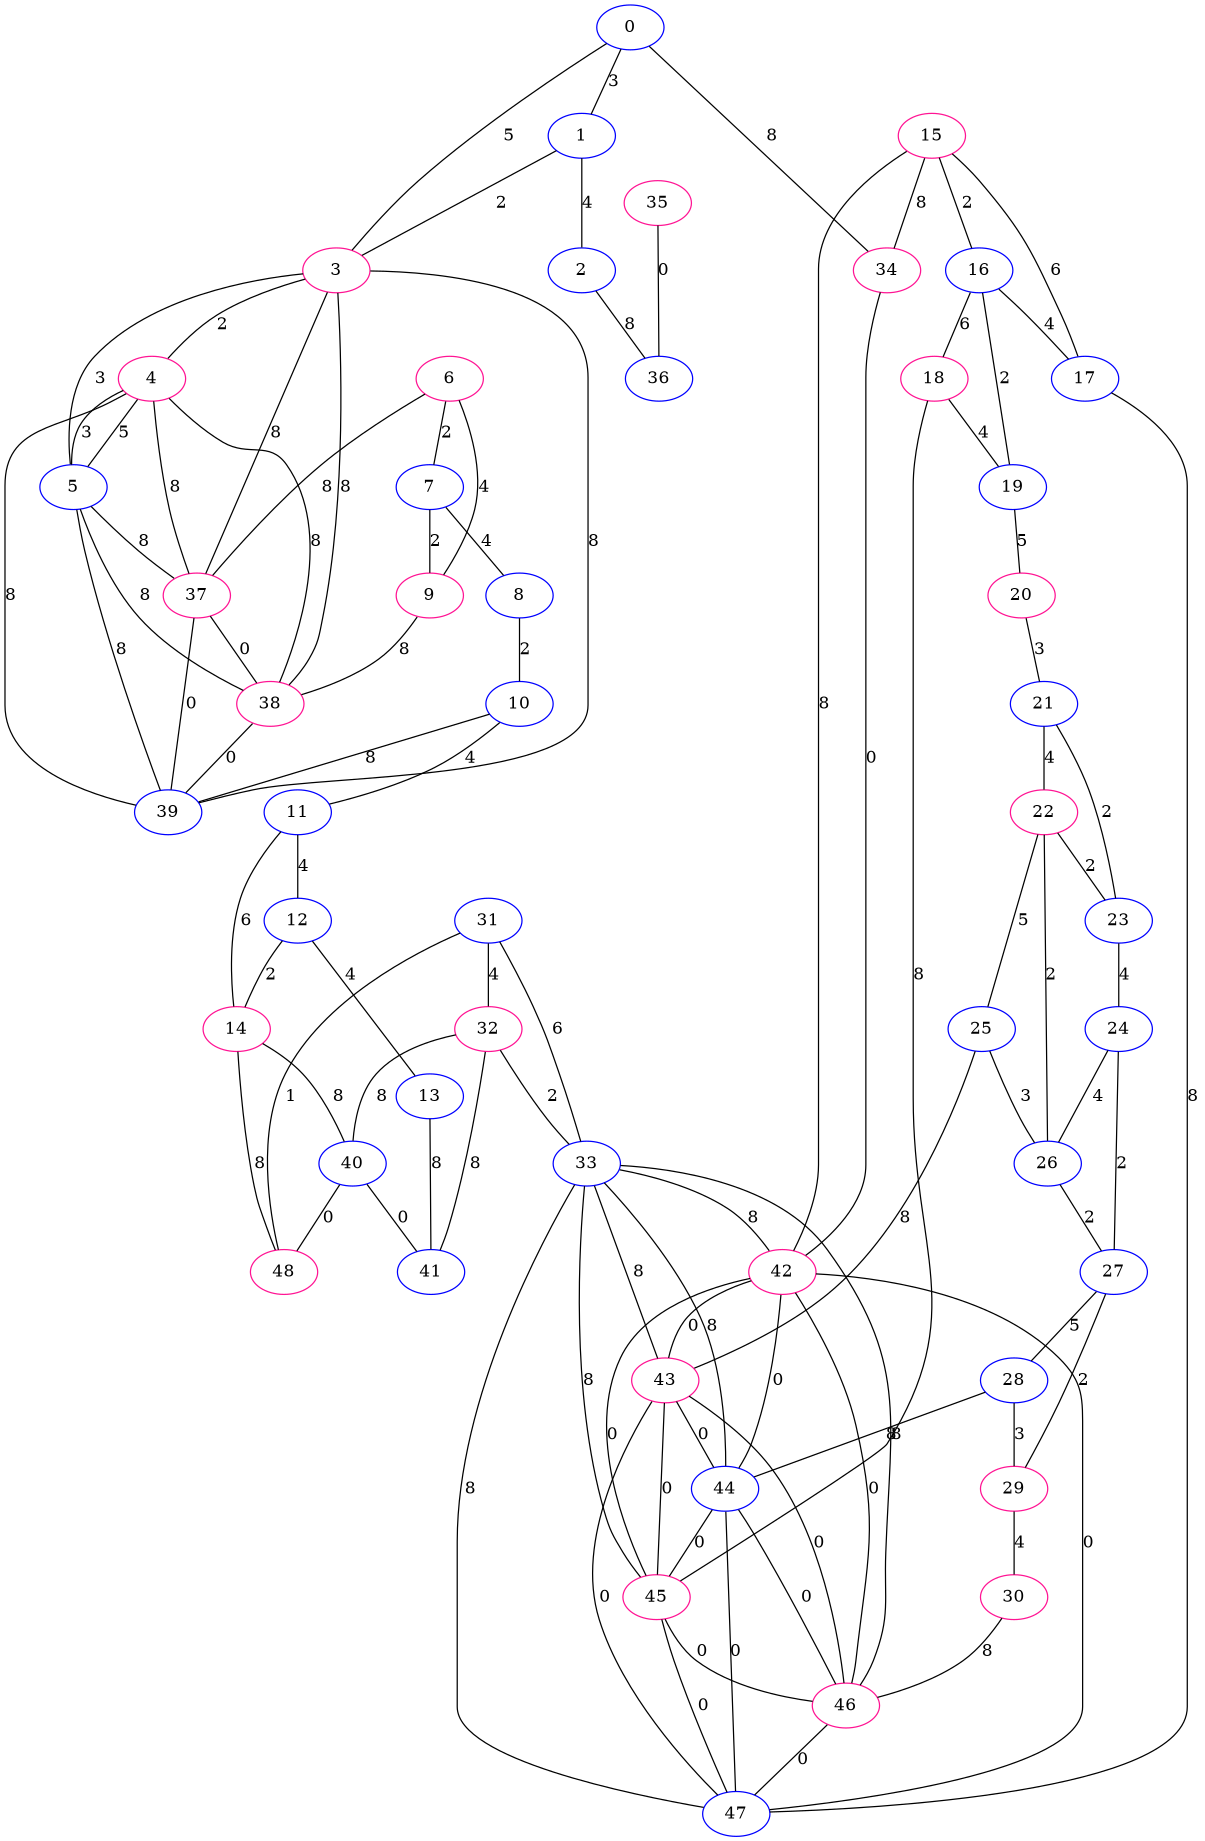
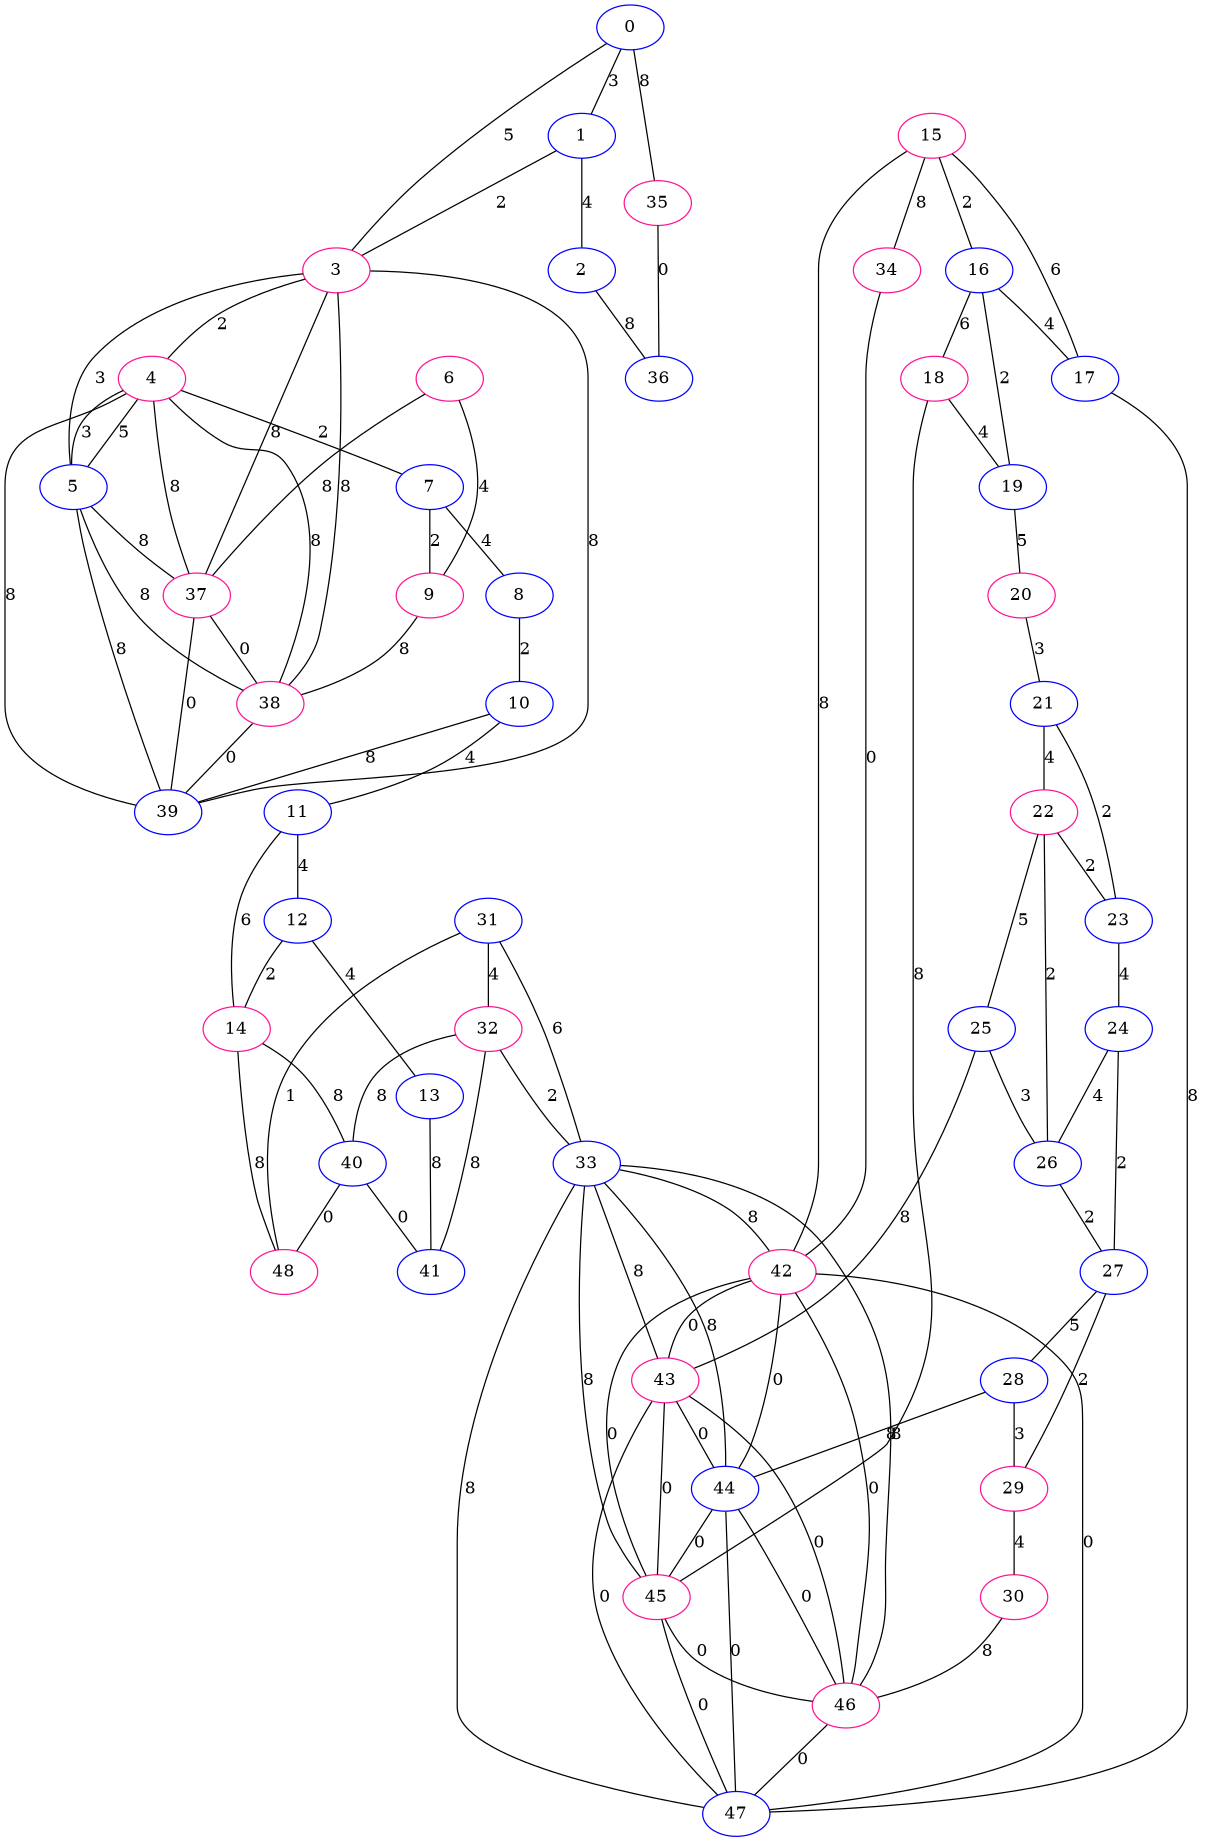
edge "0" -- "34": now "0" -- "35"
edge "6" -- "7": now "4" -- "7"
